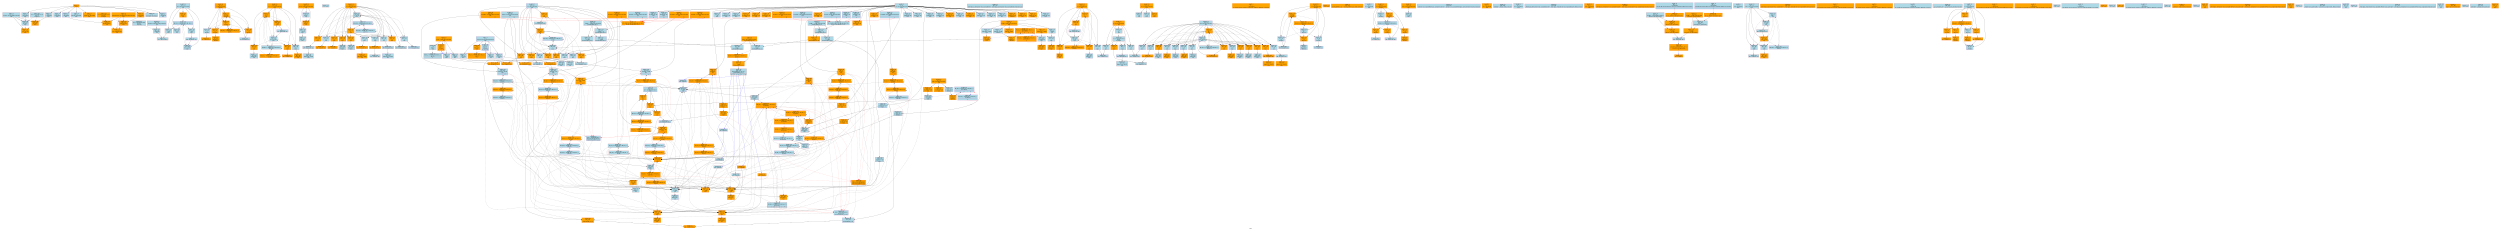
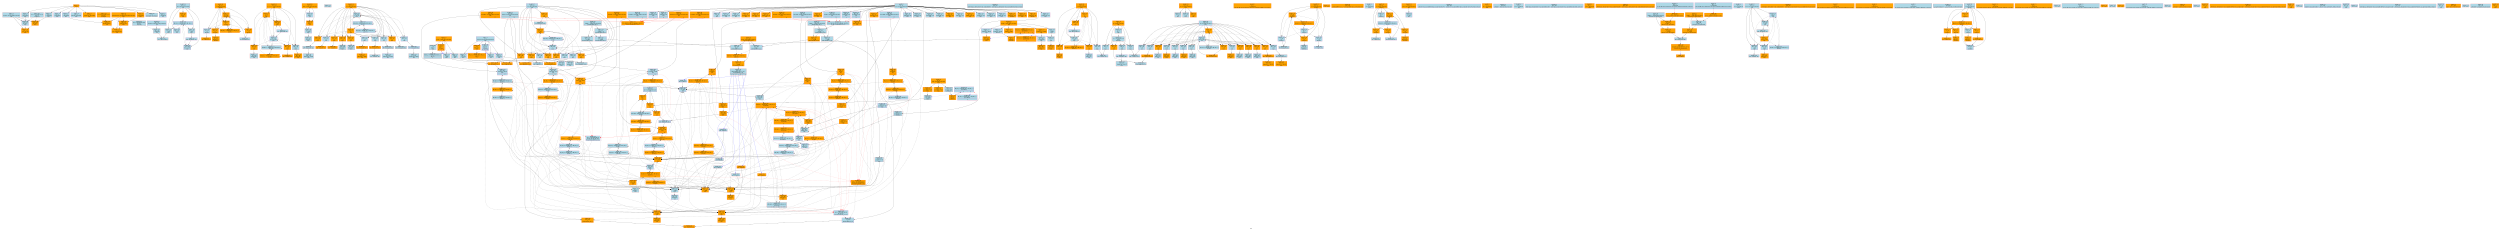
node "NodeID: 100": added
